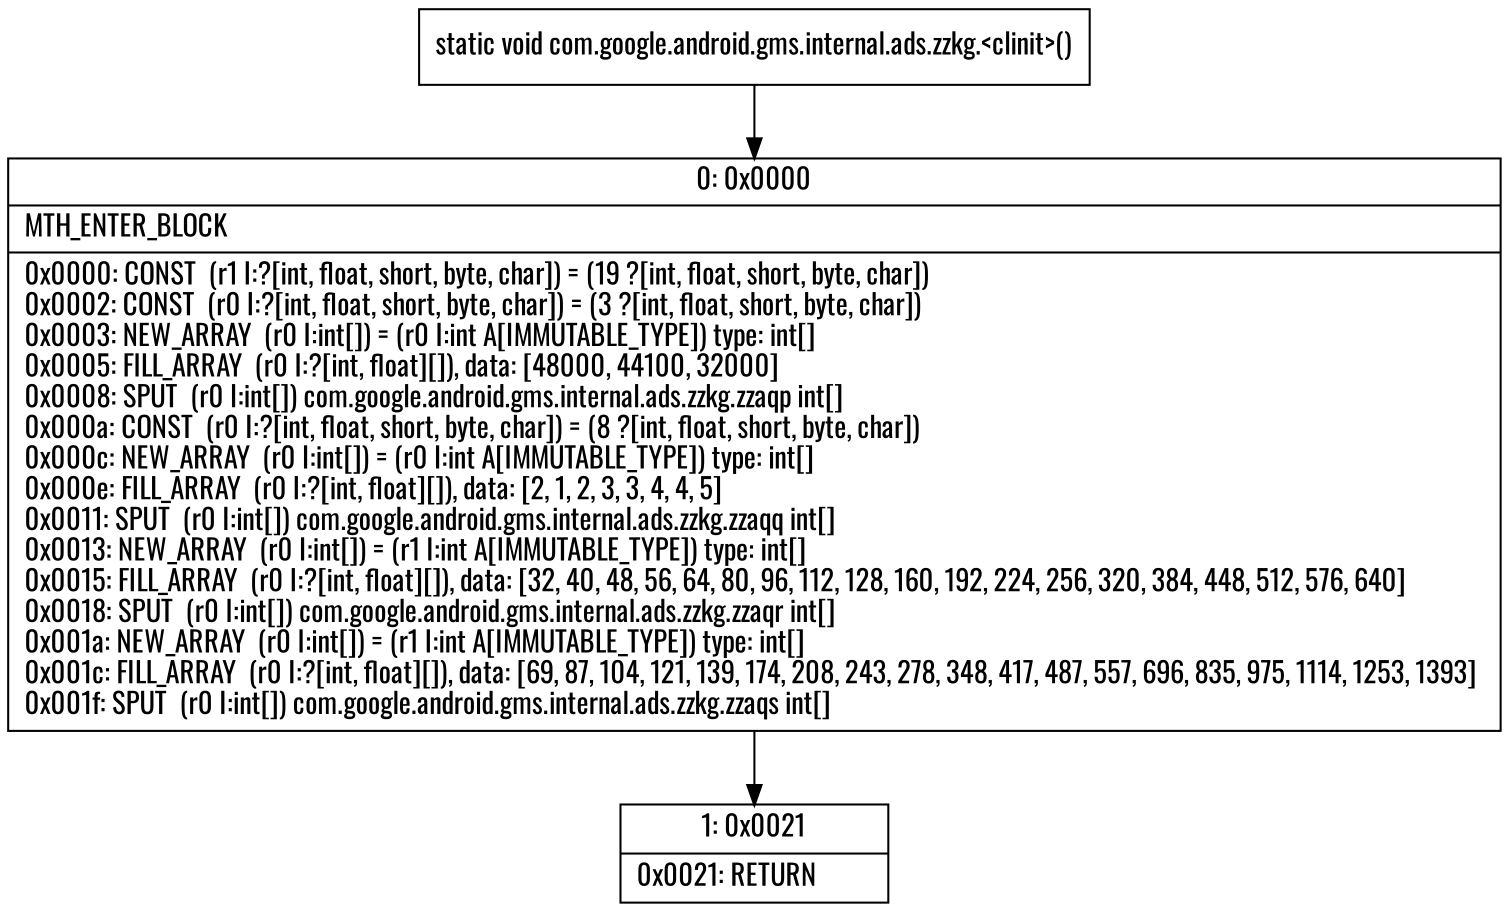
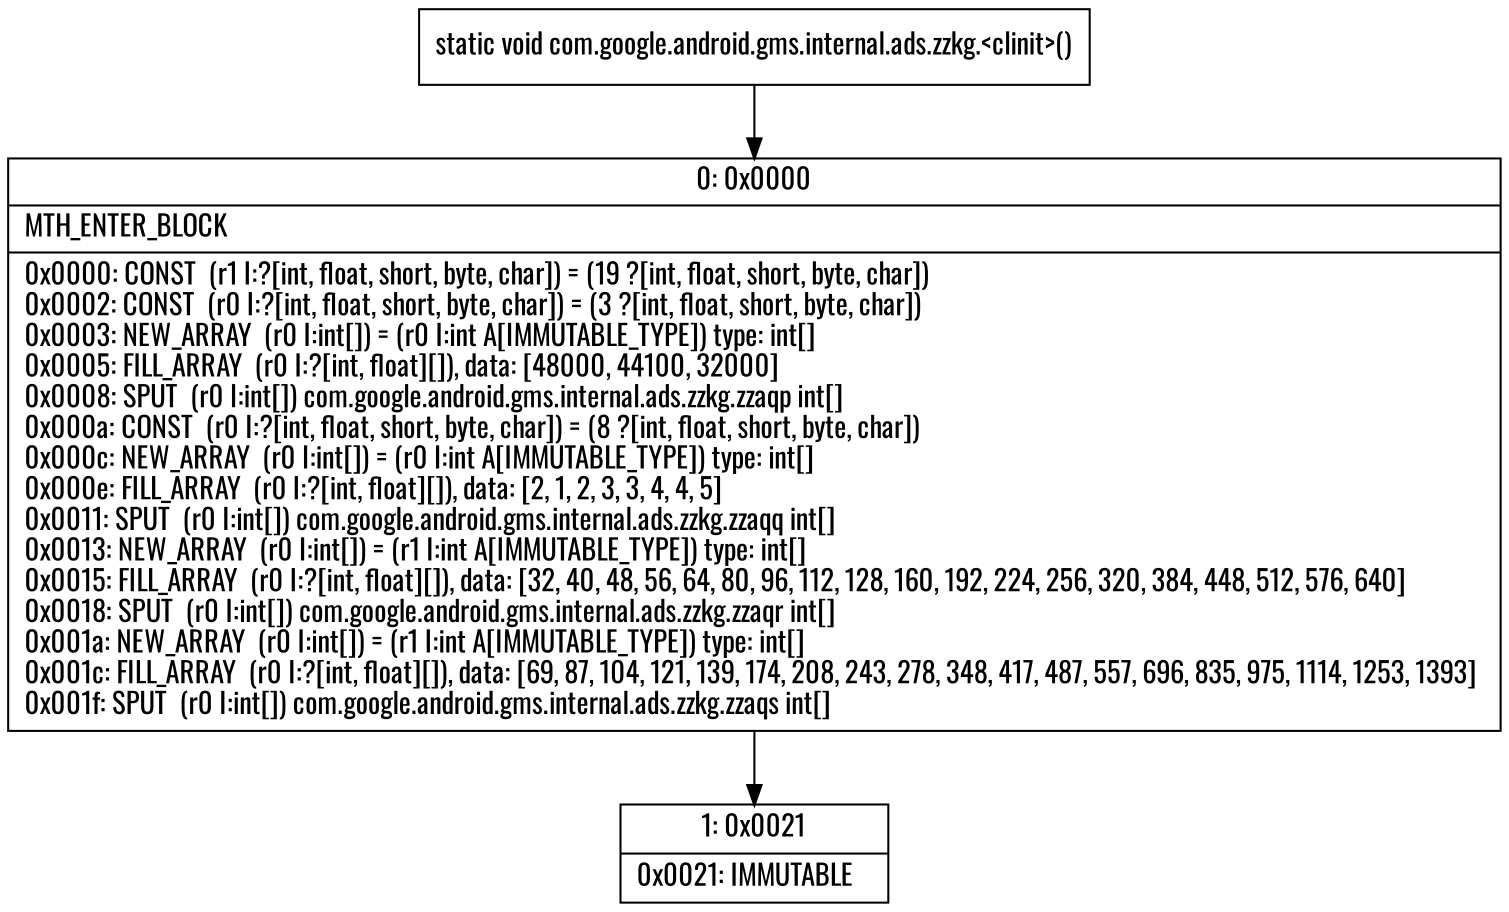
node "1: 0x0021": text "0x0021: RETURN" -> "0x0021: IMMUTABLE"
